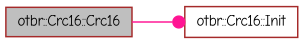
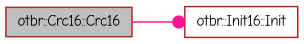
node "otbr::Crc16::Init": label "otbr::Crc16::Init" -> "otbr::Init16::Init"
